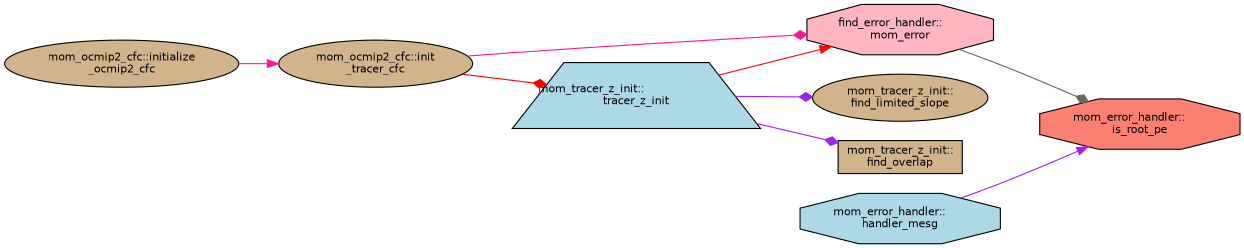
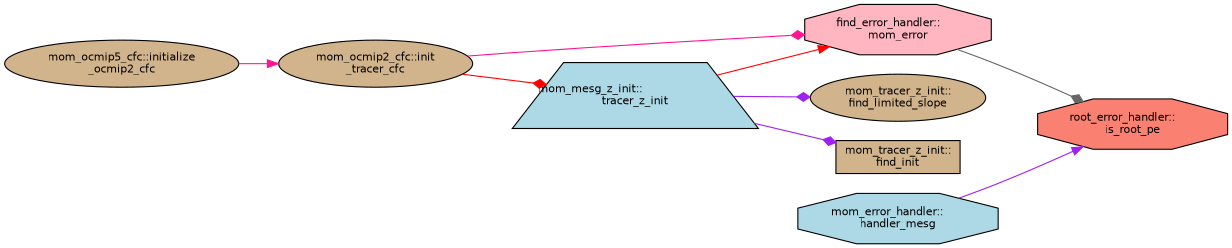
node "mom_ocmip2_cfc::initialize _ocmip2_cfc": label "mom_ocmip2_cfc::initialize _ocmip2_cfc" -> "mom_ocmip5_cfc::initialize _ocmip2_cfc"
node "mom_tracer_z_init:: tracer_z_init": label "mom_tracer_z_init:: tracer_z_init" -> "mom_mesg_z_init:: tracer_z_init"
node "mom_error_handler:: is_root_pe": label "mom_error_handler:: is_root_pe" -> "root_error_handler:: is_root_pe"
node "mom_tracer_z_init:: find_overlap": label "mom_tracer_z_init:: find_overlap" -> "mom_tracer_z_init:: find_init"
